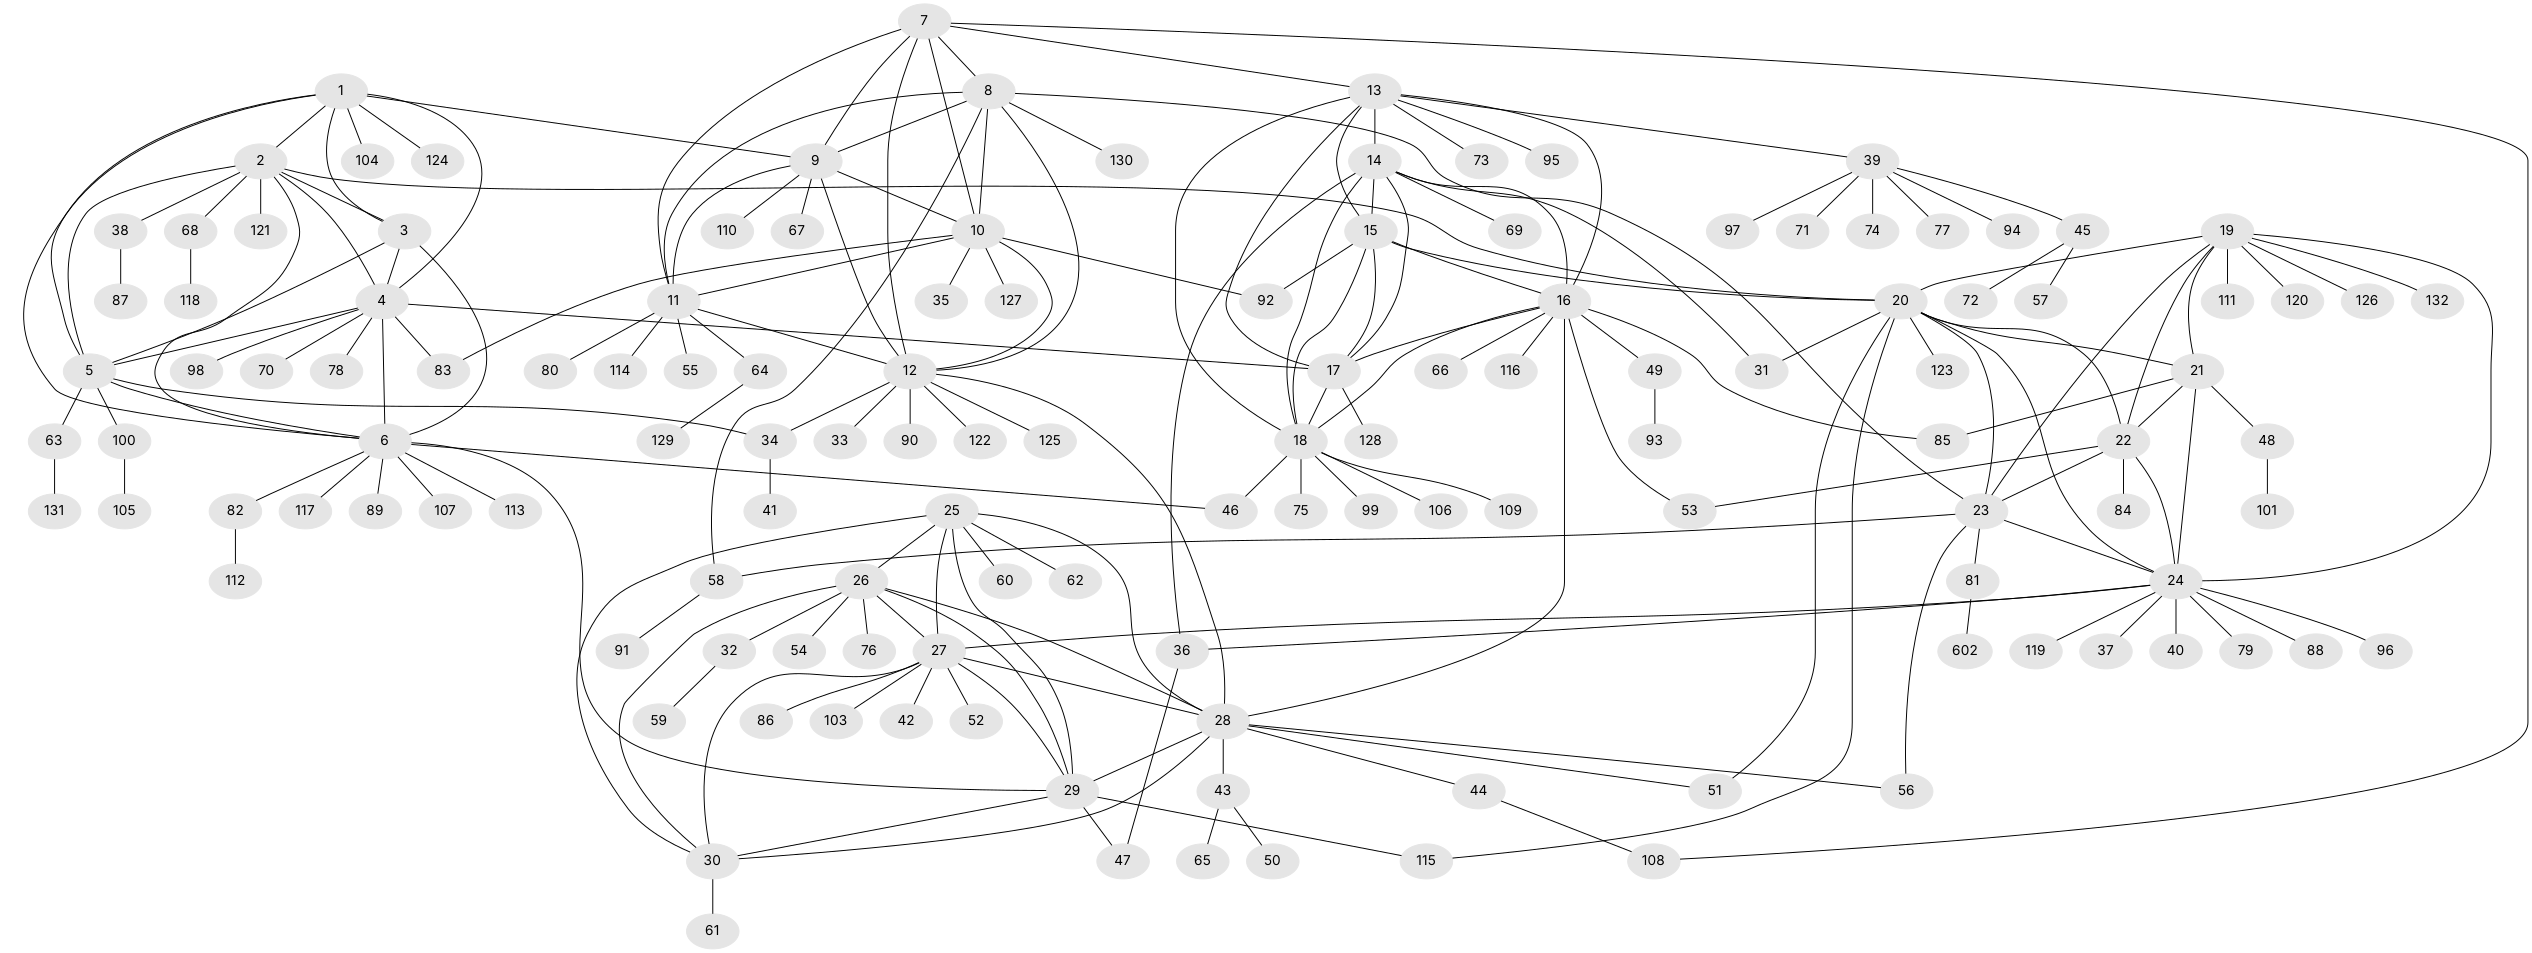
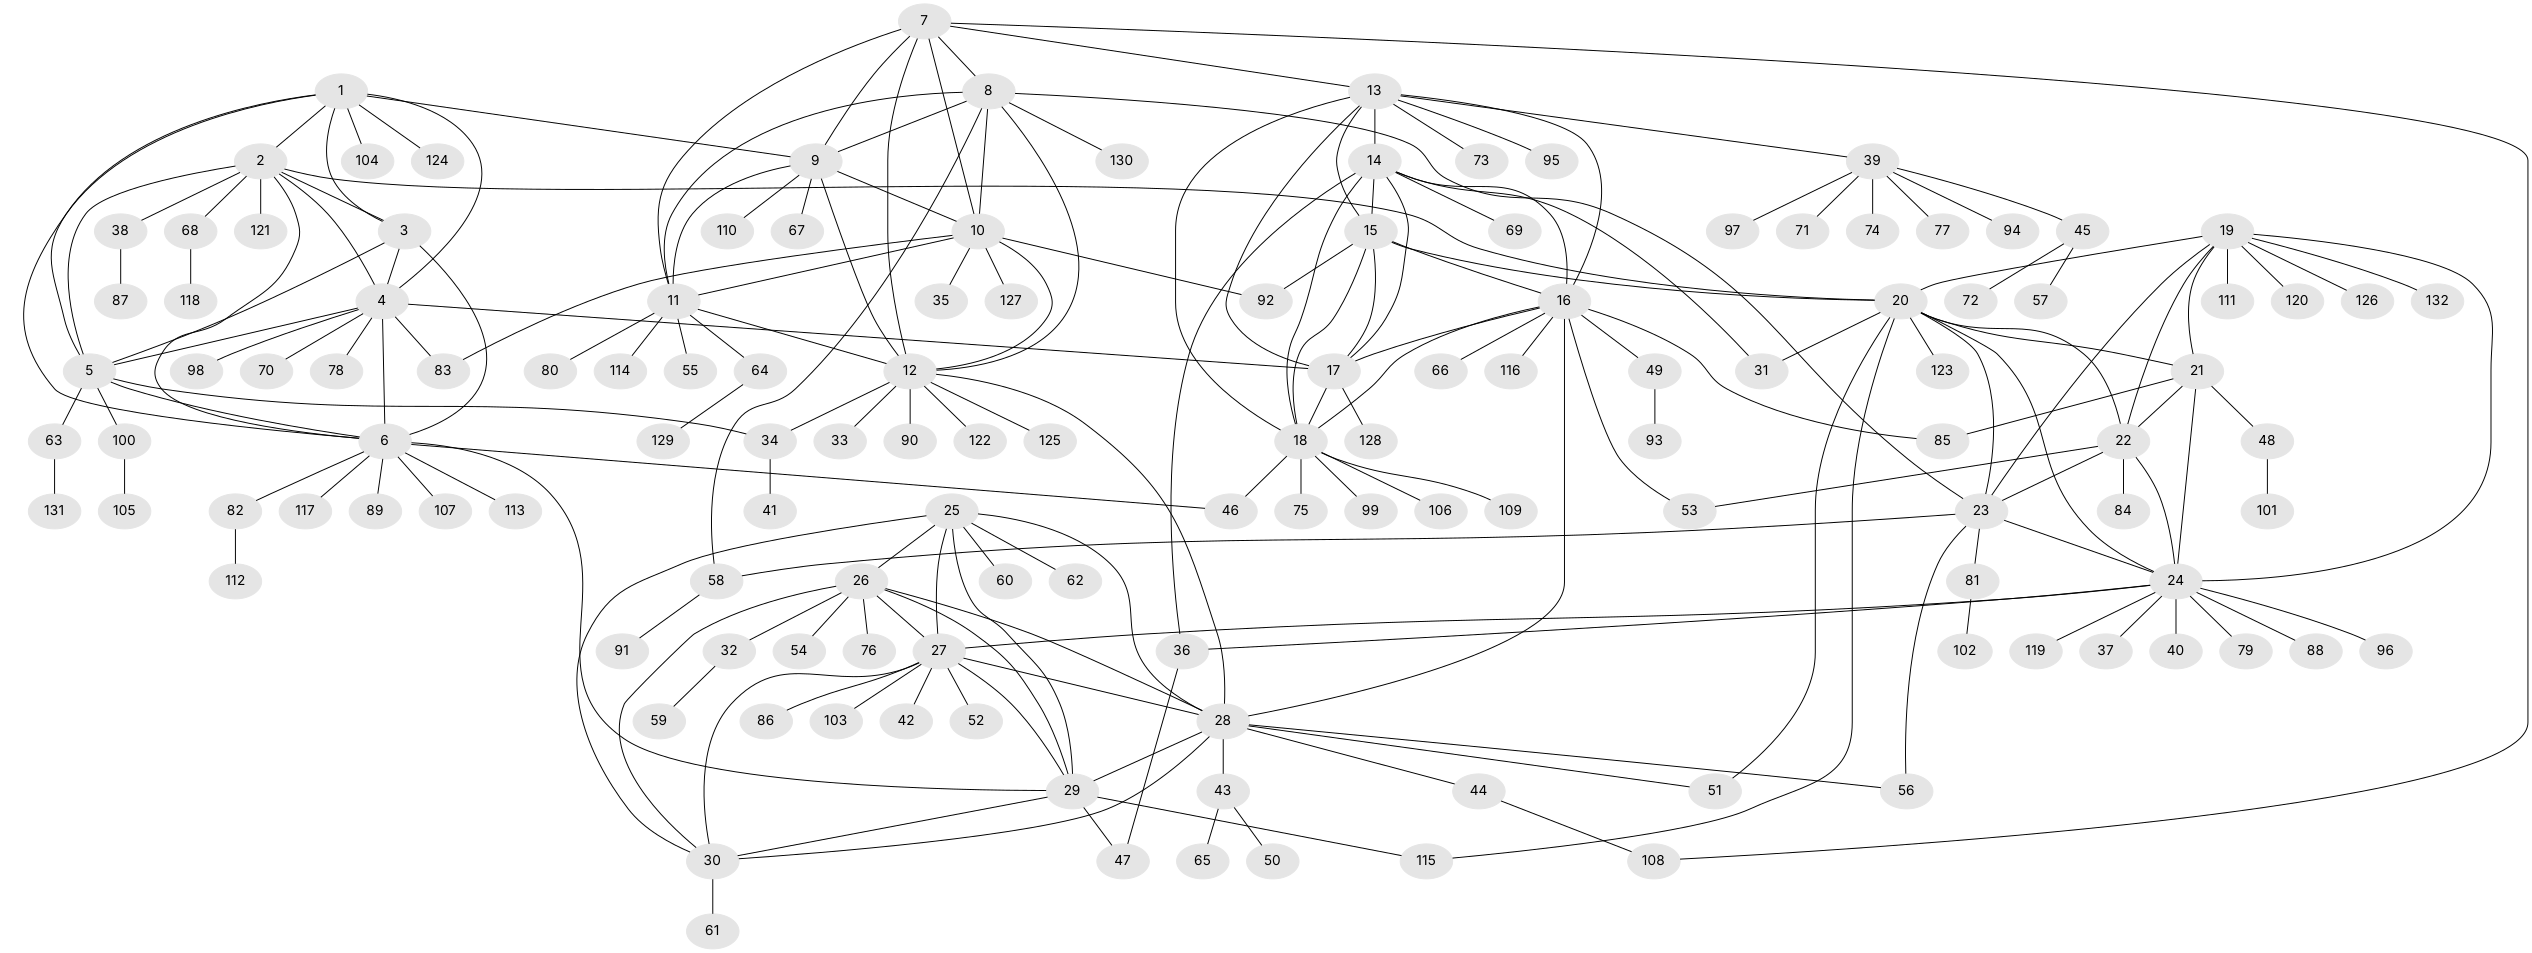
node "602": label "602" -> "102"
